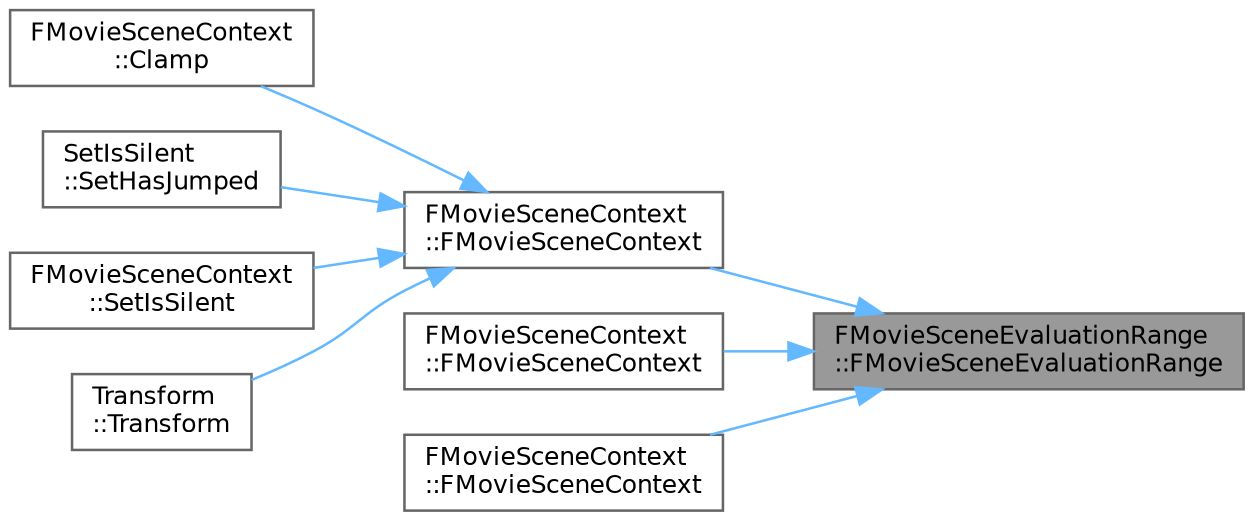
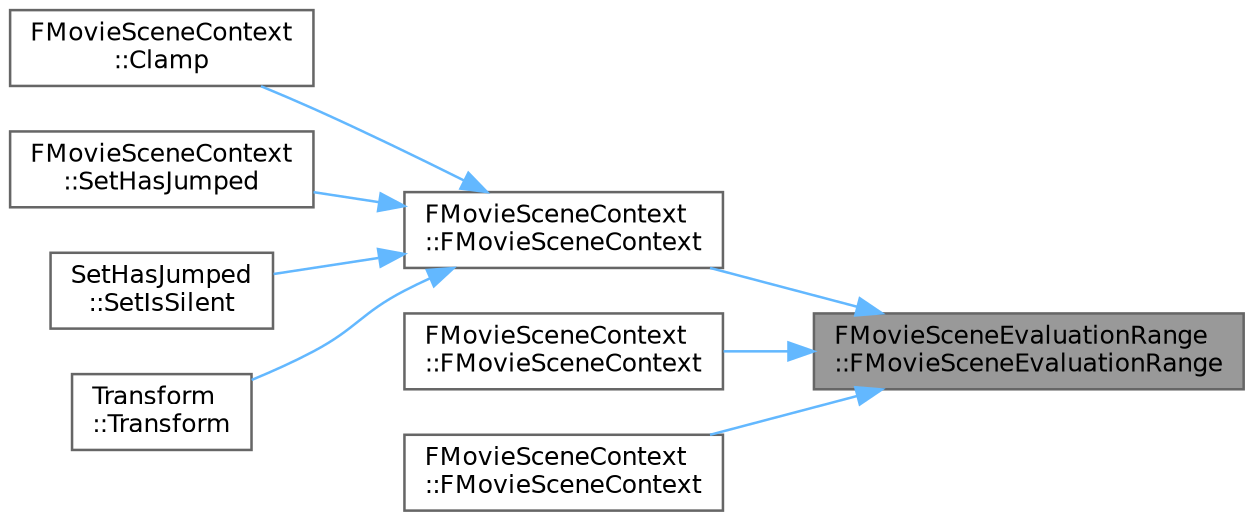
node "SetIsSilent ::SetHasJumped": label "SetIsSilent ::SetHasJumped" -> "FMovieSceneContext ::SetHasJumped"
node "FMovieSceneContext ::SetIsSilent": label "FMovieSceneContext ::SetIsSilent" -> "SetHasJumped ::SetIsSilent"
